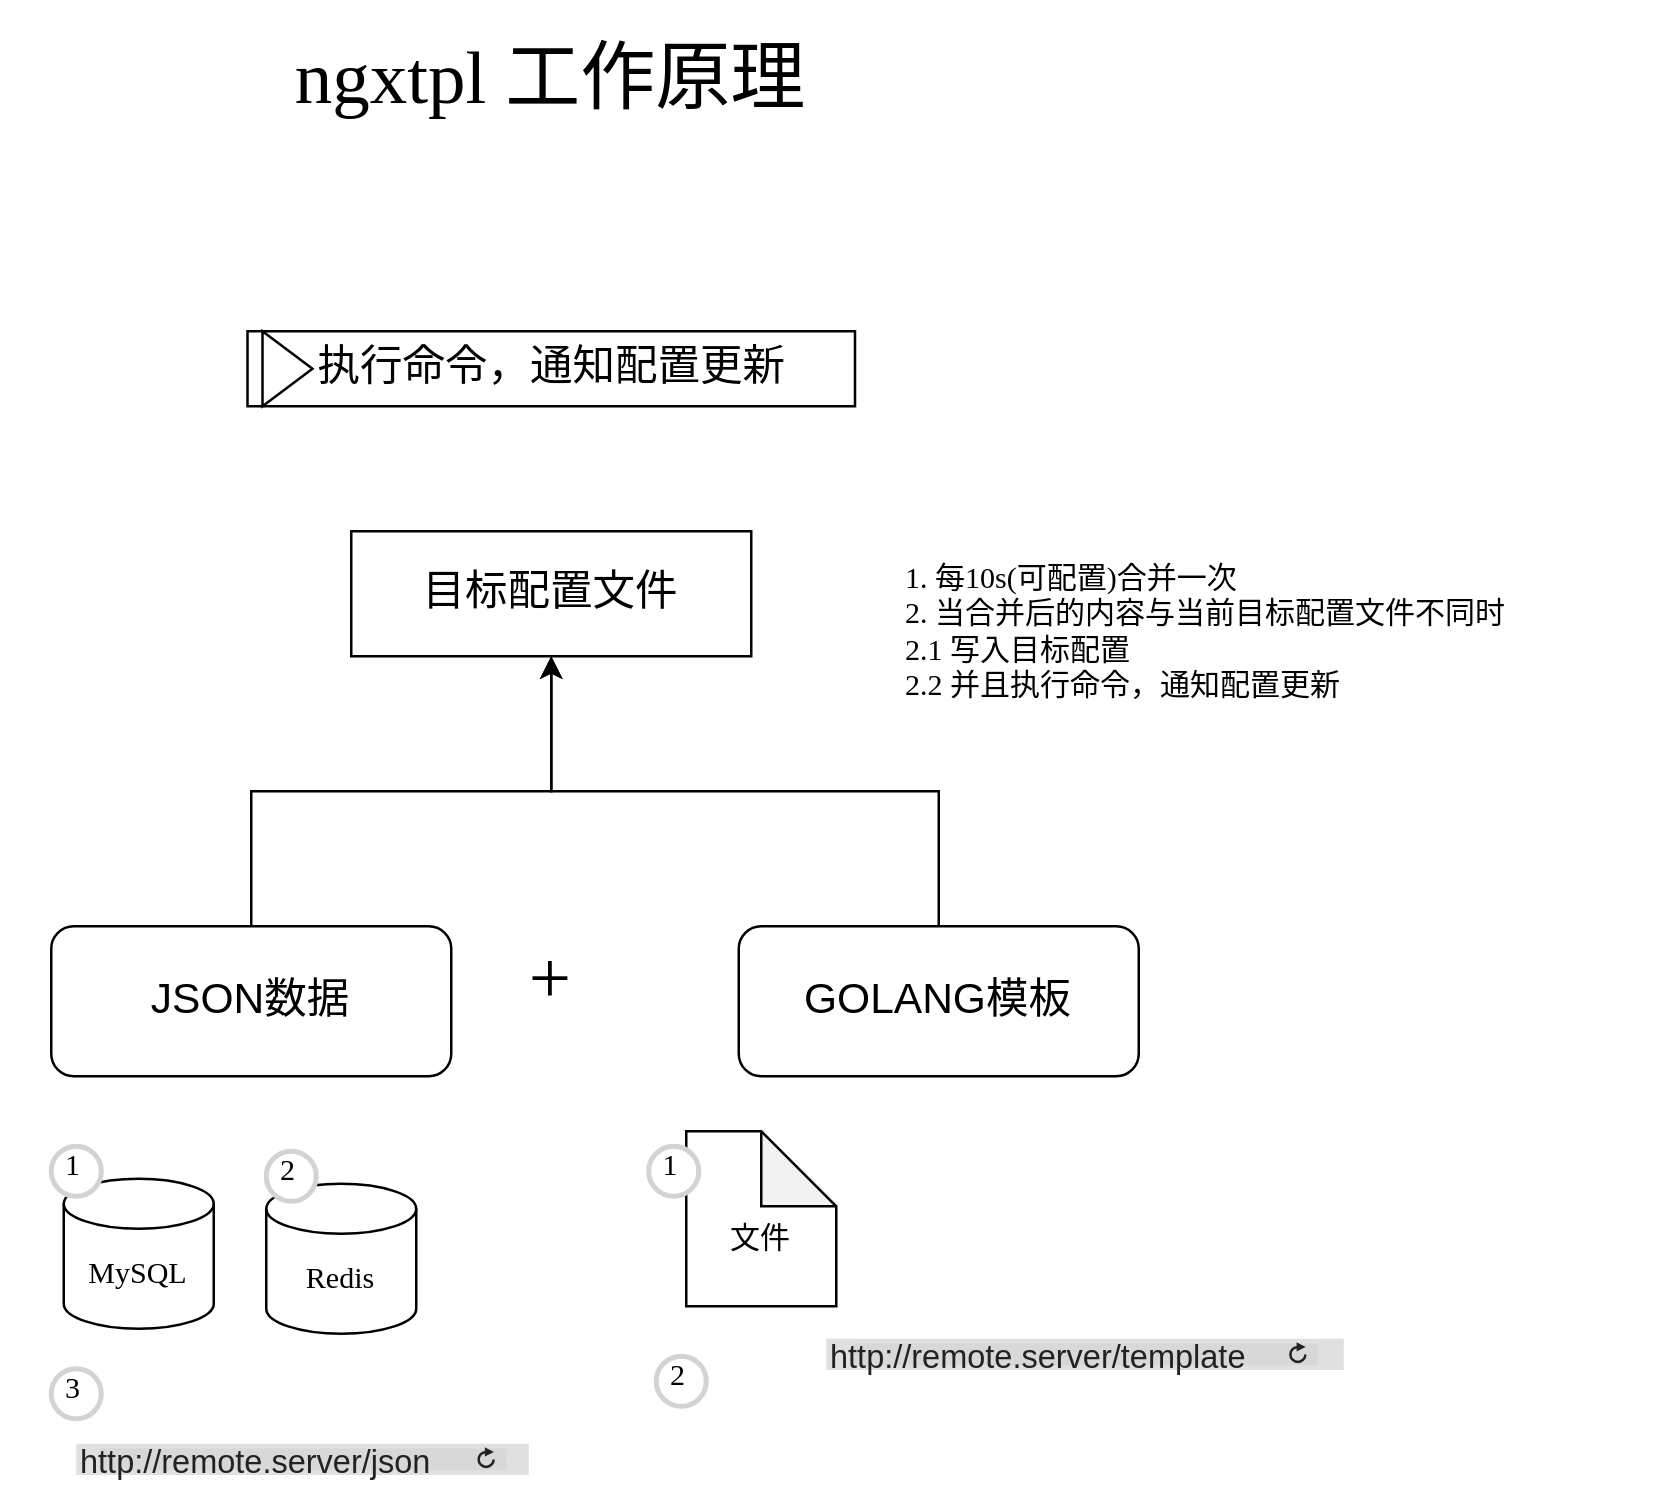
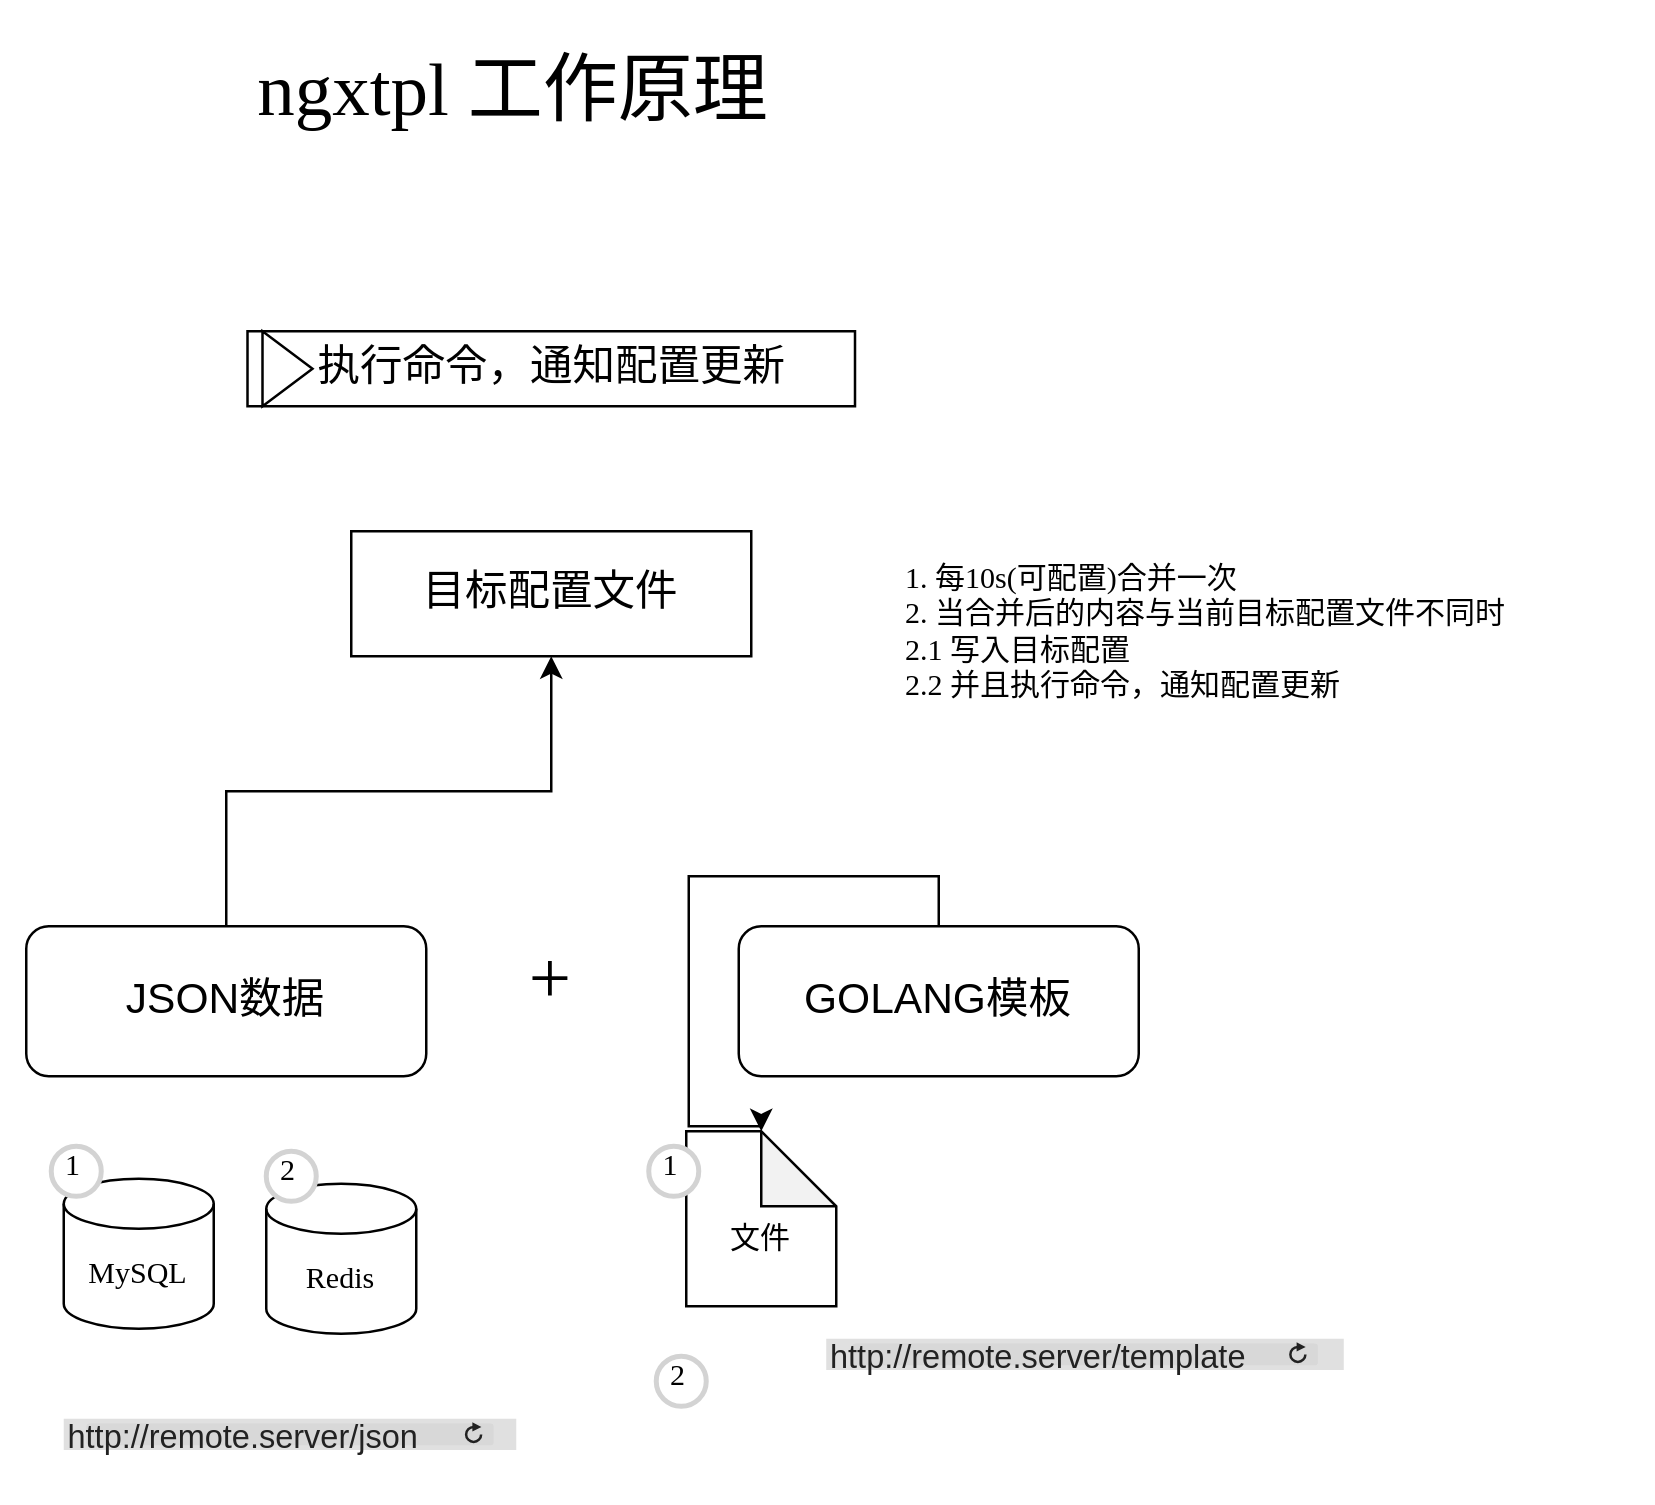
node "ngxtpl 工作原理": moved (551, 76) -> (514, 89)
edge "GOLANG模板" -> "目标配置文件": now "GOLANG模板" -> "文件"
node "JSON数据": moved (251, 1001) -> (226, 1001)
node "3": removed
node "http://remote.server/json": moved (303, 1459) -> (290, 1434)
